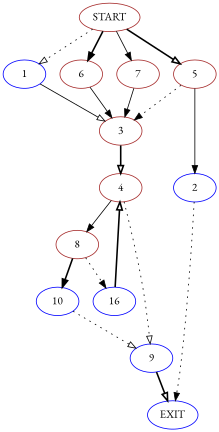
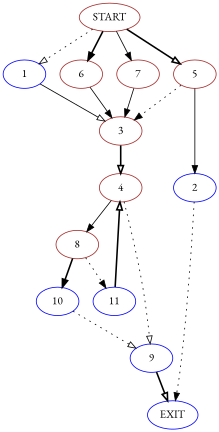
node "16": label "16" -> "11"
